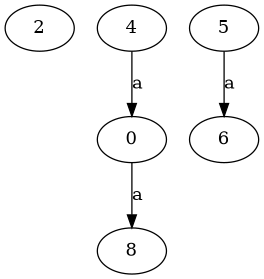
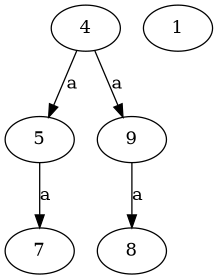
node "2": removed
node "1": added
edge "4" -> "5": added, label "a"
node "0": label "0" -> "9"
node "6": label "6" -> "7"
